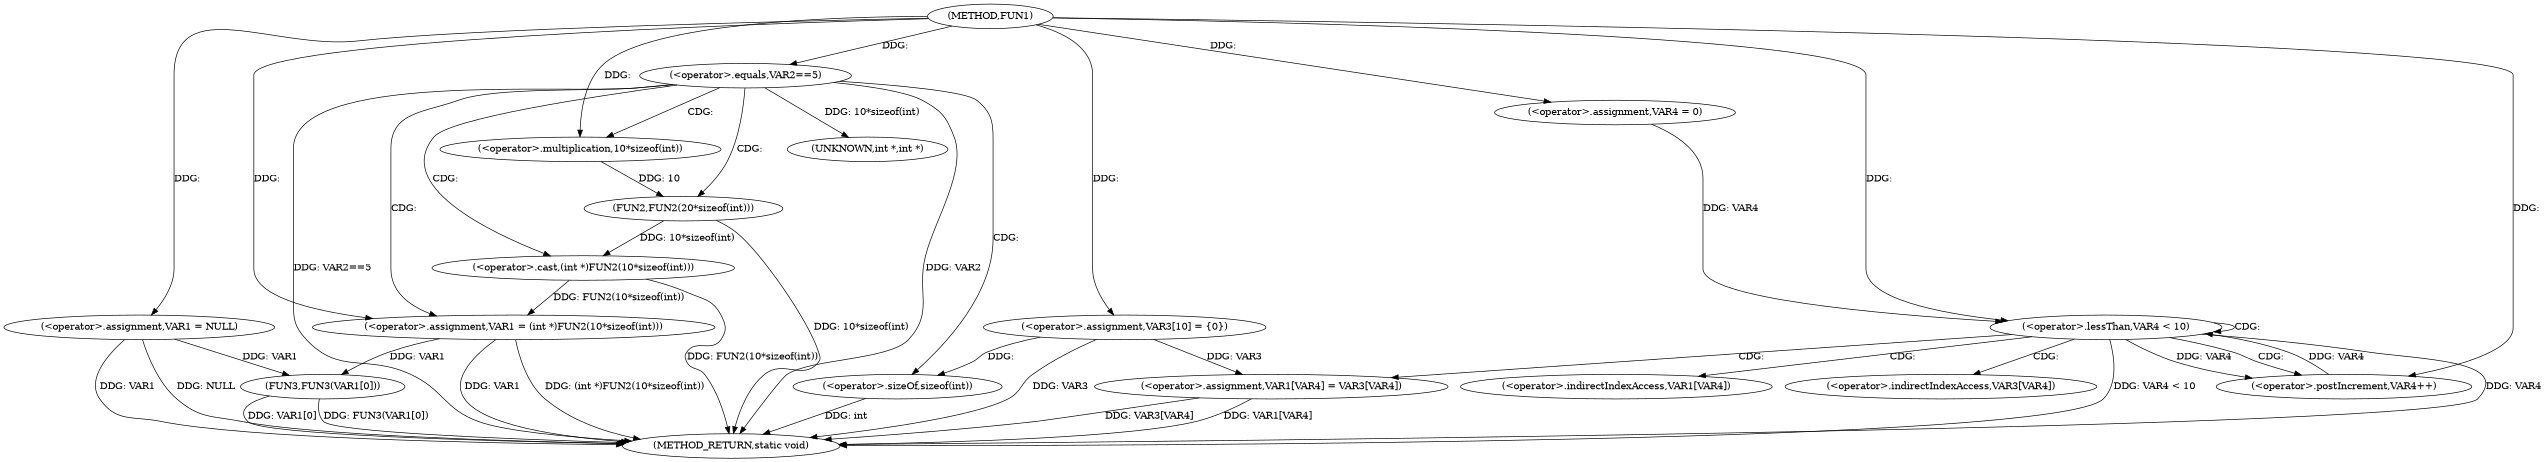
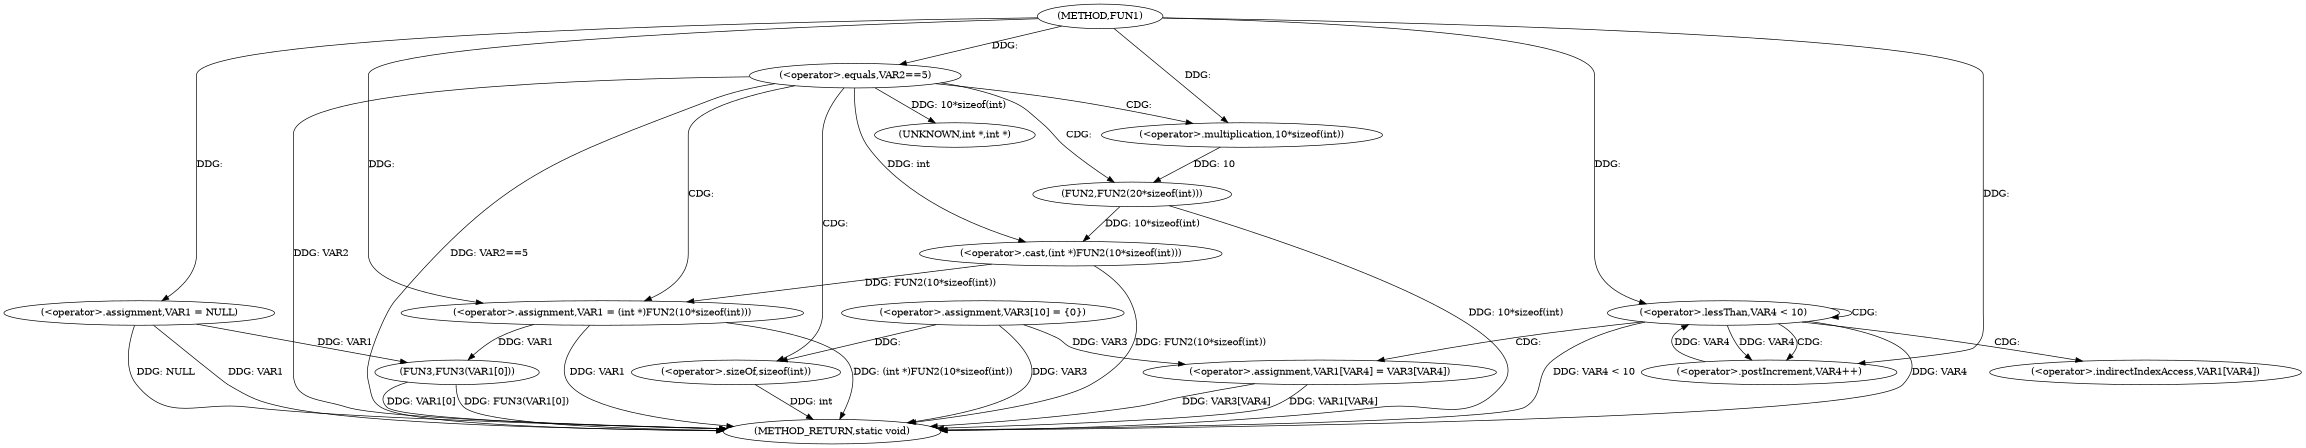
node "(<operator>.assignment,VAR4 = 0)": removed
edge "(METHOD,FUN1)" -> "(<operator>.assignment,VAR3[10] = {0})": removed, label "DDG:"
edge "(<operator>.equals,VAR2==5)" -> "(<operator>.cast,(int *)FUN2(10*sizeof(int)))": label "CDG: " -> "DDG: int"
node "(<operator>.indirectIndexAccess,VAR3[VAR4])": removed
